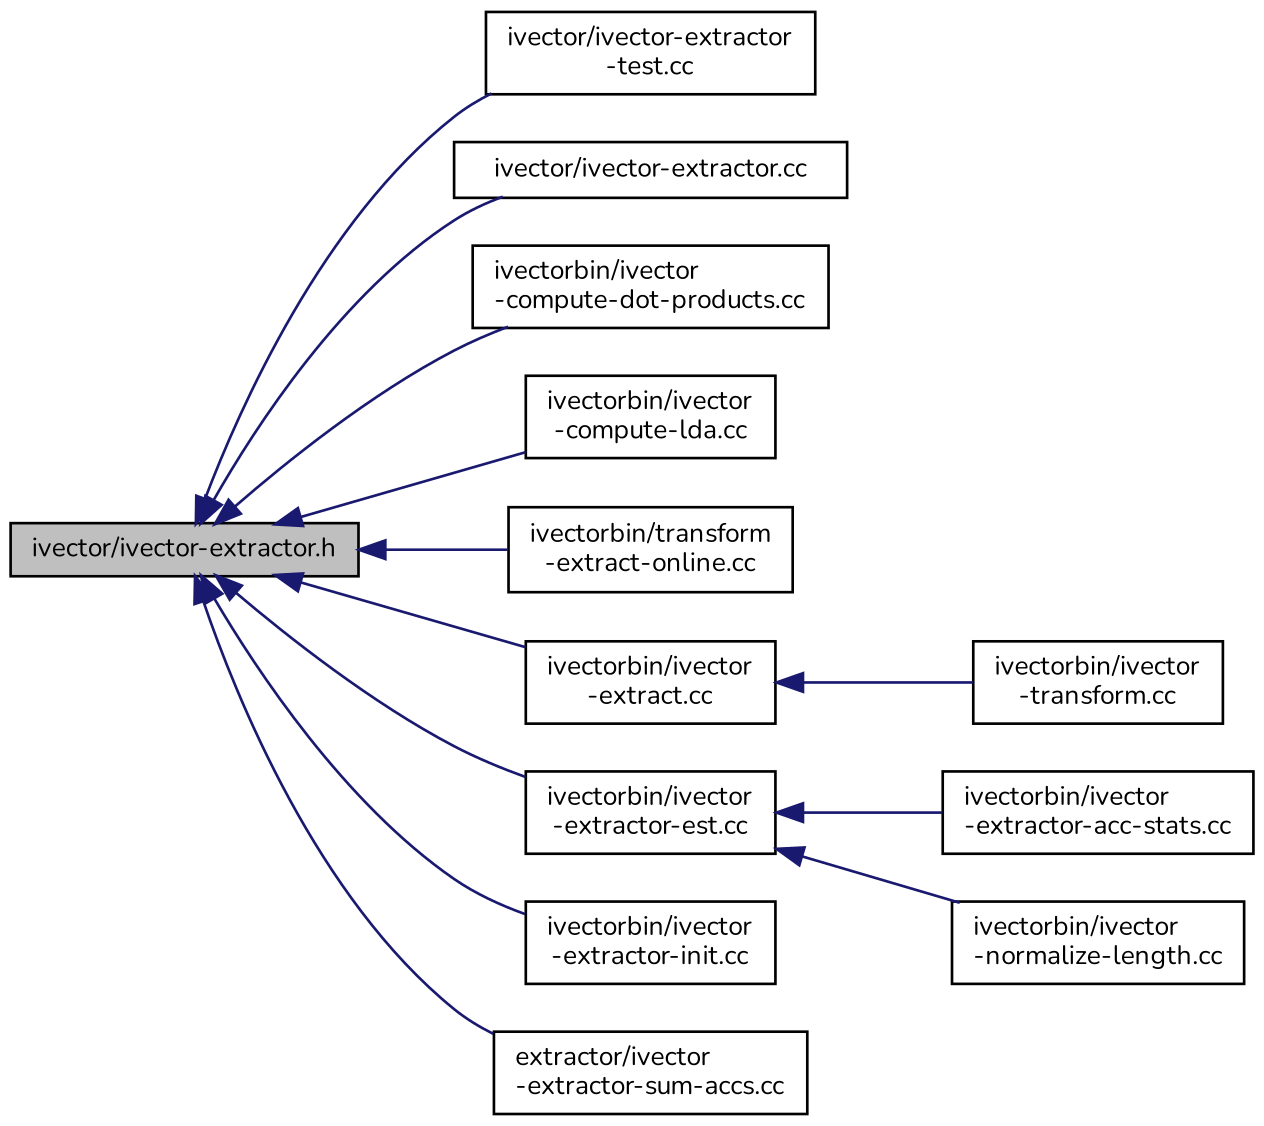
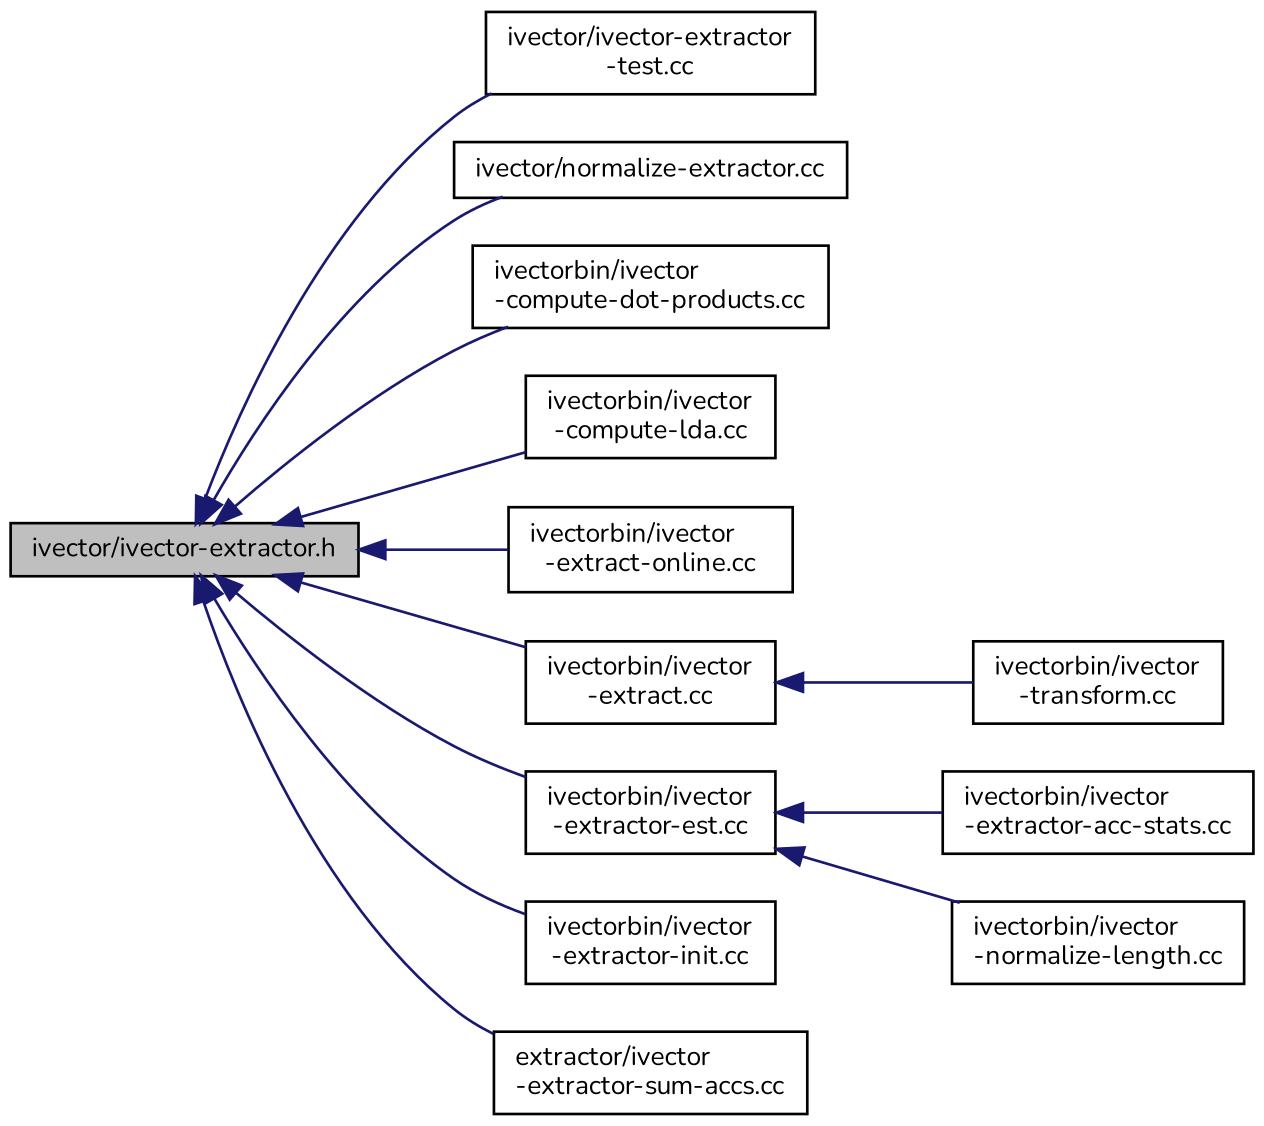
node "ivector/ivector-extractor.cc": label "ivector/ivector-extractor.cc" -> "ivector/normalize-extractor.cc"
node "ivectorbin/transform -extract-online.cc": label "ivectorbin/transform -extract-online.cc" -> "ivectorbin/ivector -extract-online.cc"
